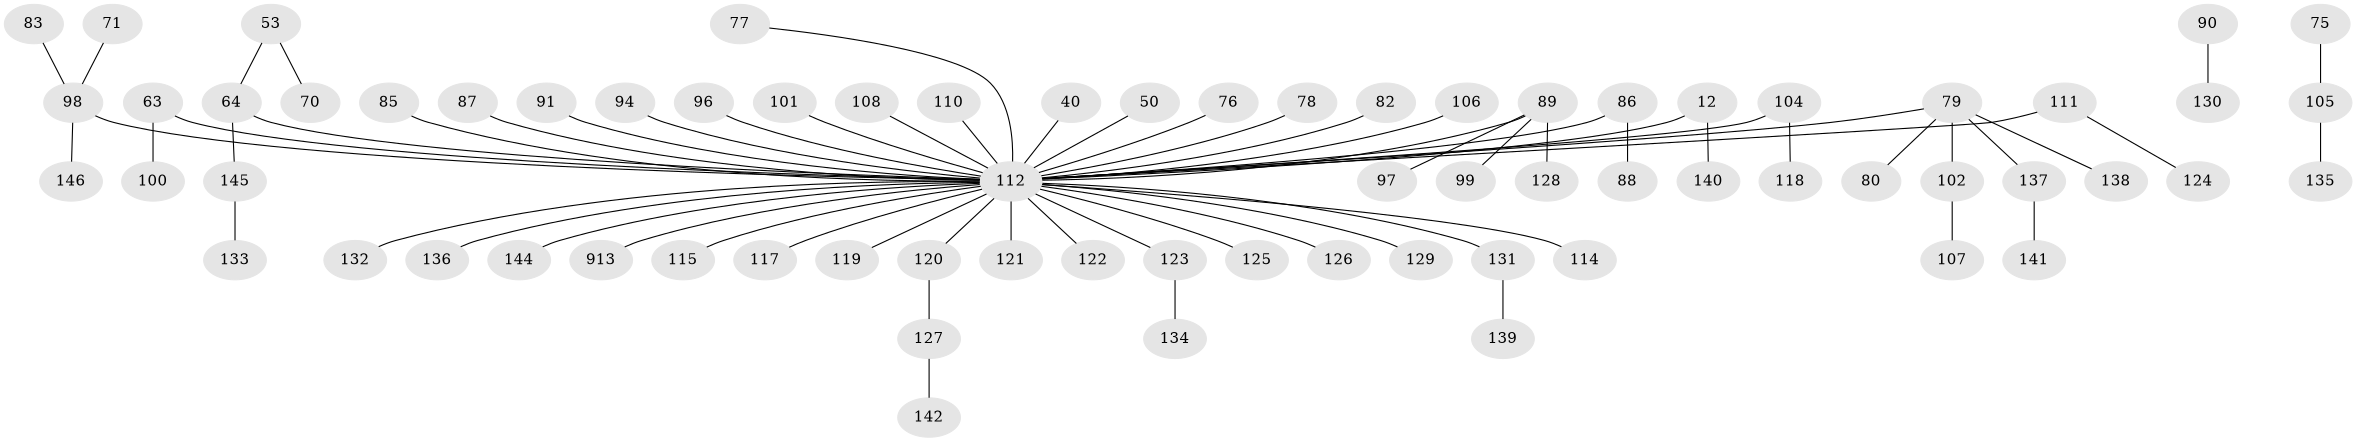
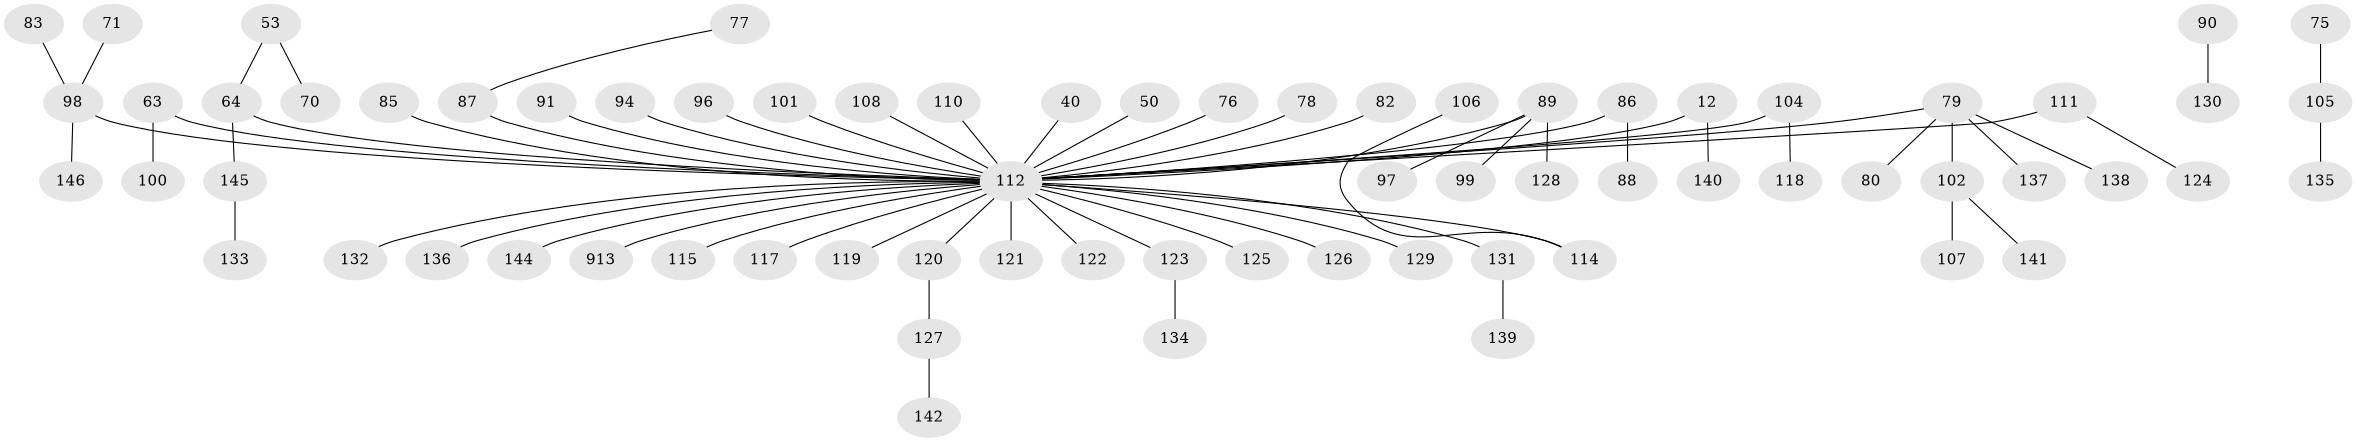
edge "77" -- "112": now "77" -- "87"
edge "106" -- "112": now "106" -- "114"
edge "137" -- "141": now "102" -- "141"
